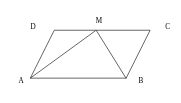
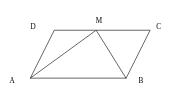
node "C": moved (168, 27) -> (159, 27)
node "A": moved (21, 81) -> (12, 81)
